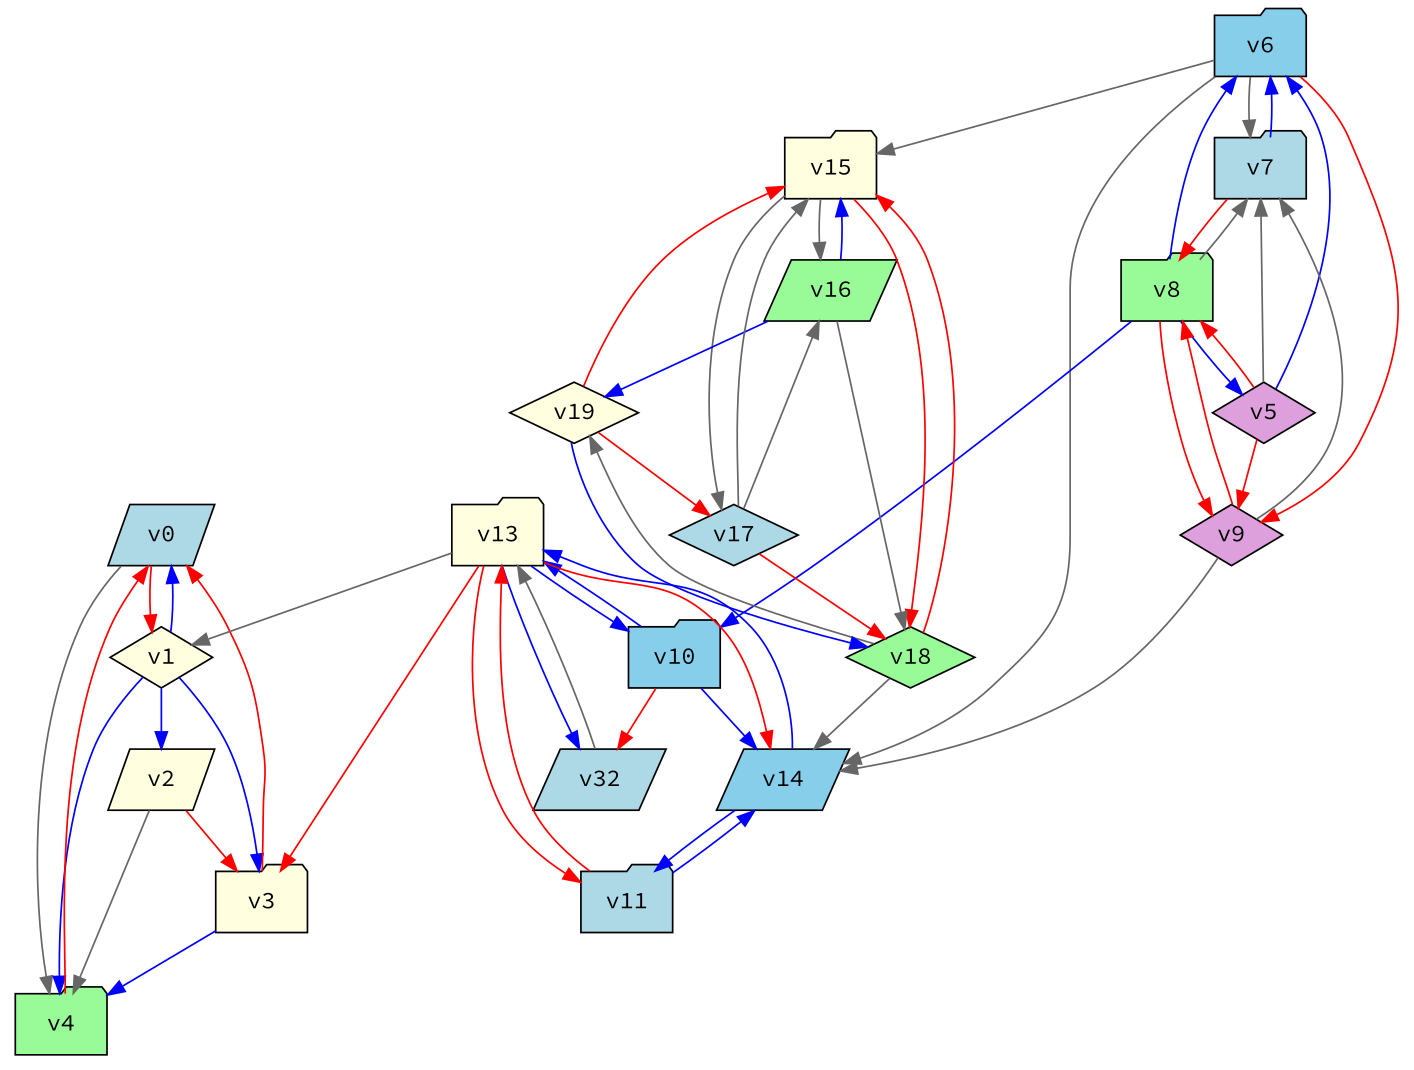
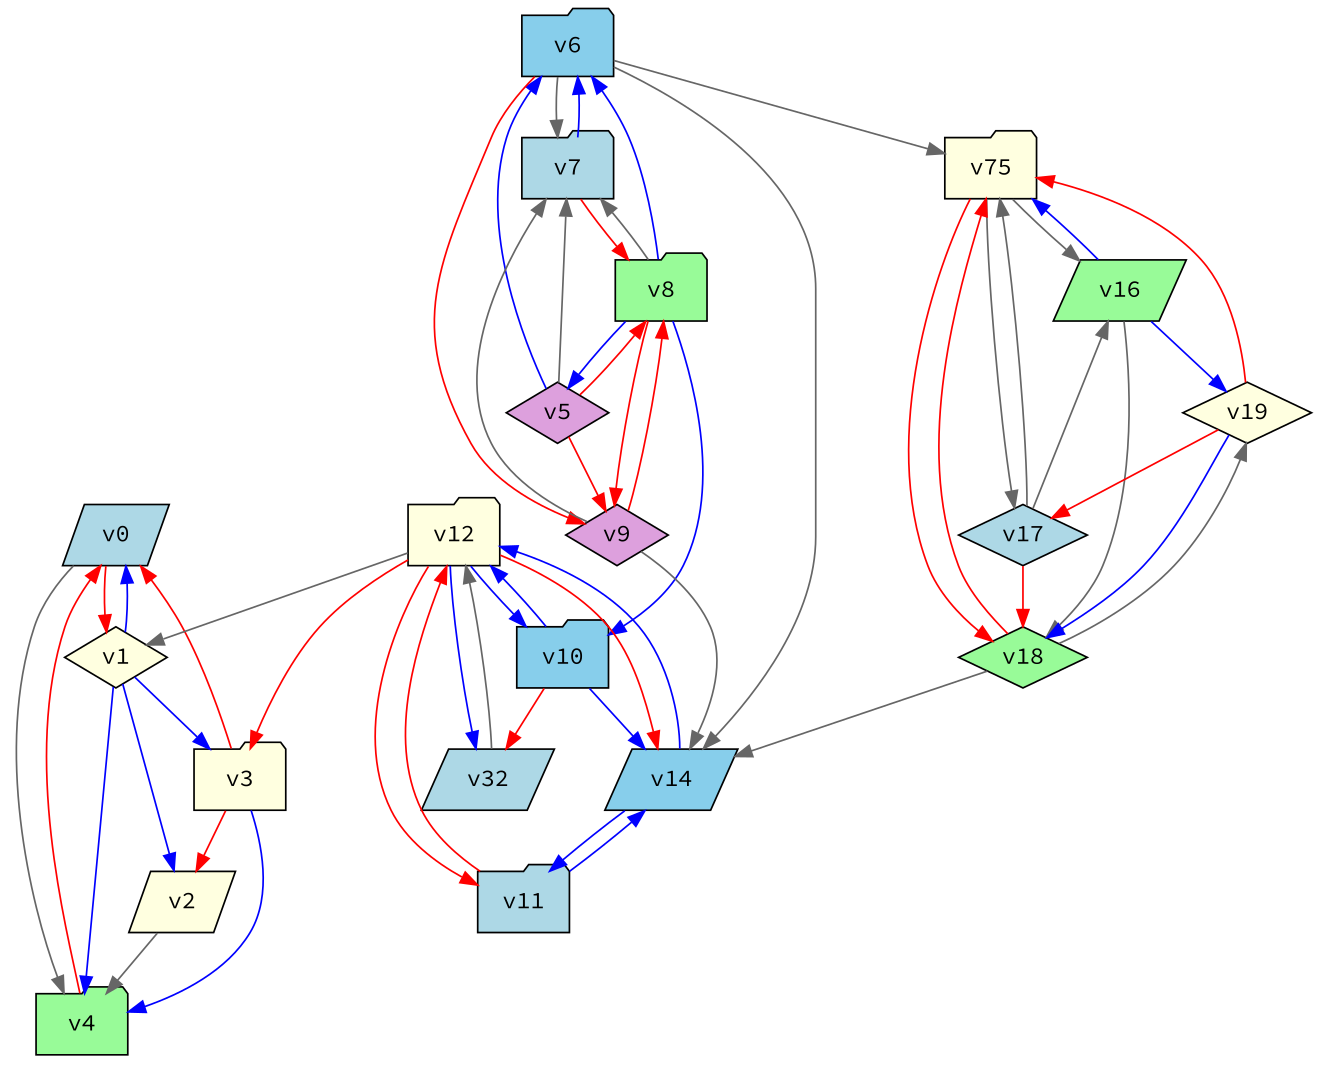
node "v15": label "v15" -> "v75"
node "v13": label "v13" -> "v12"
edge "v2" -> "v3": reversed
